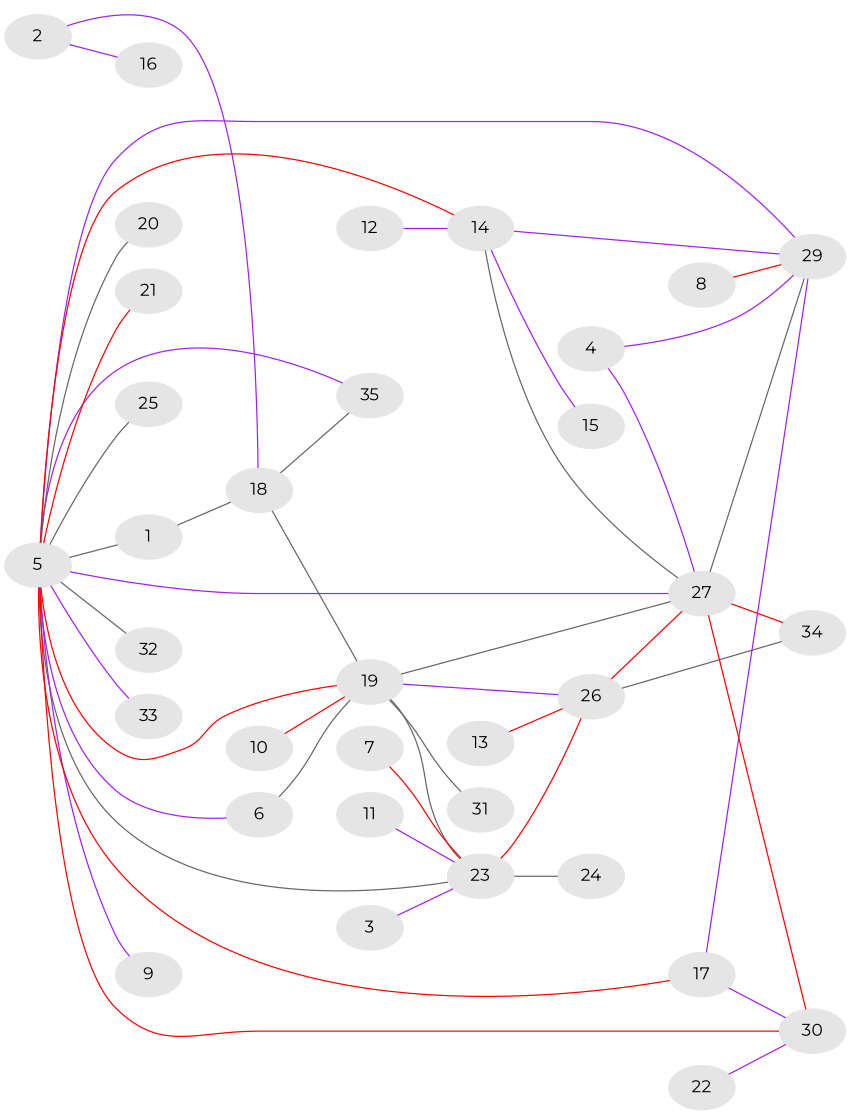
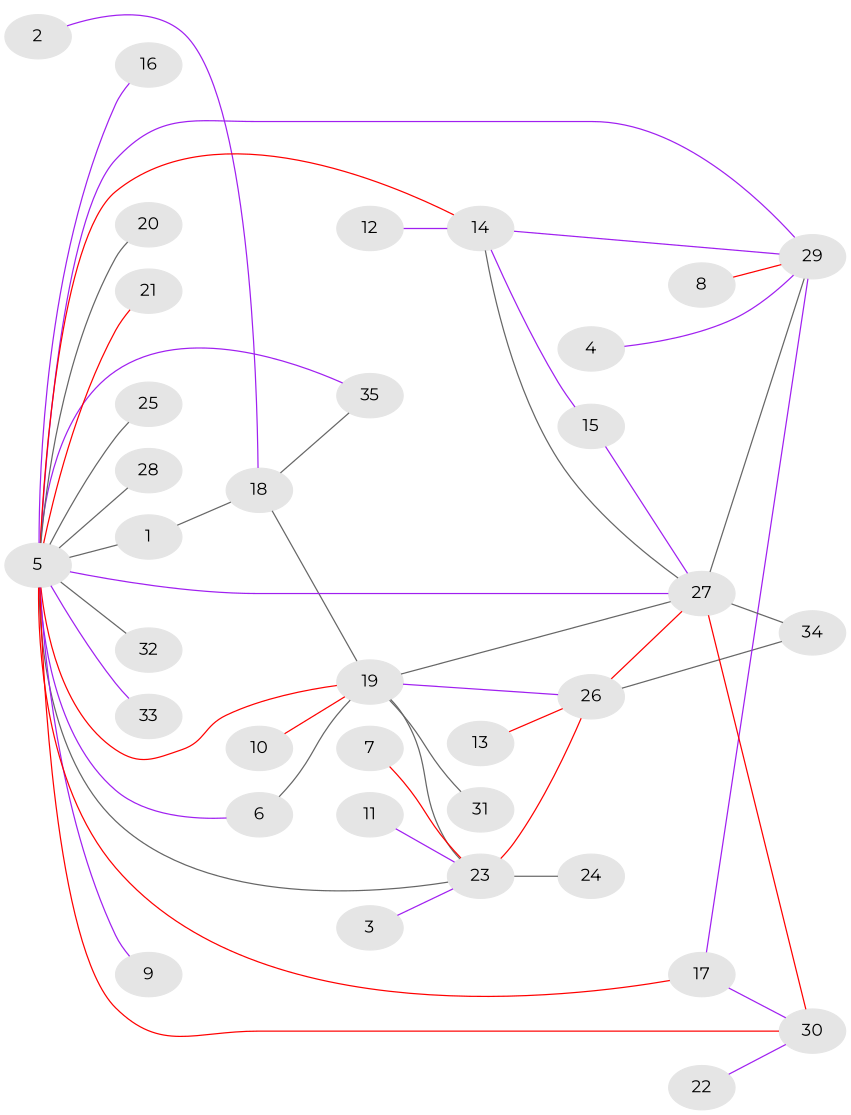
edge "2" -- "16": now "5" -- "16"
edge "4" -- "27": now "15" -- "27"
node "28": added
edge "27" -- "34": color red -> gray40
